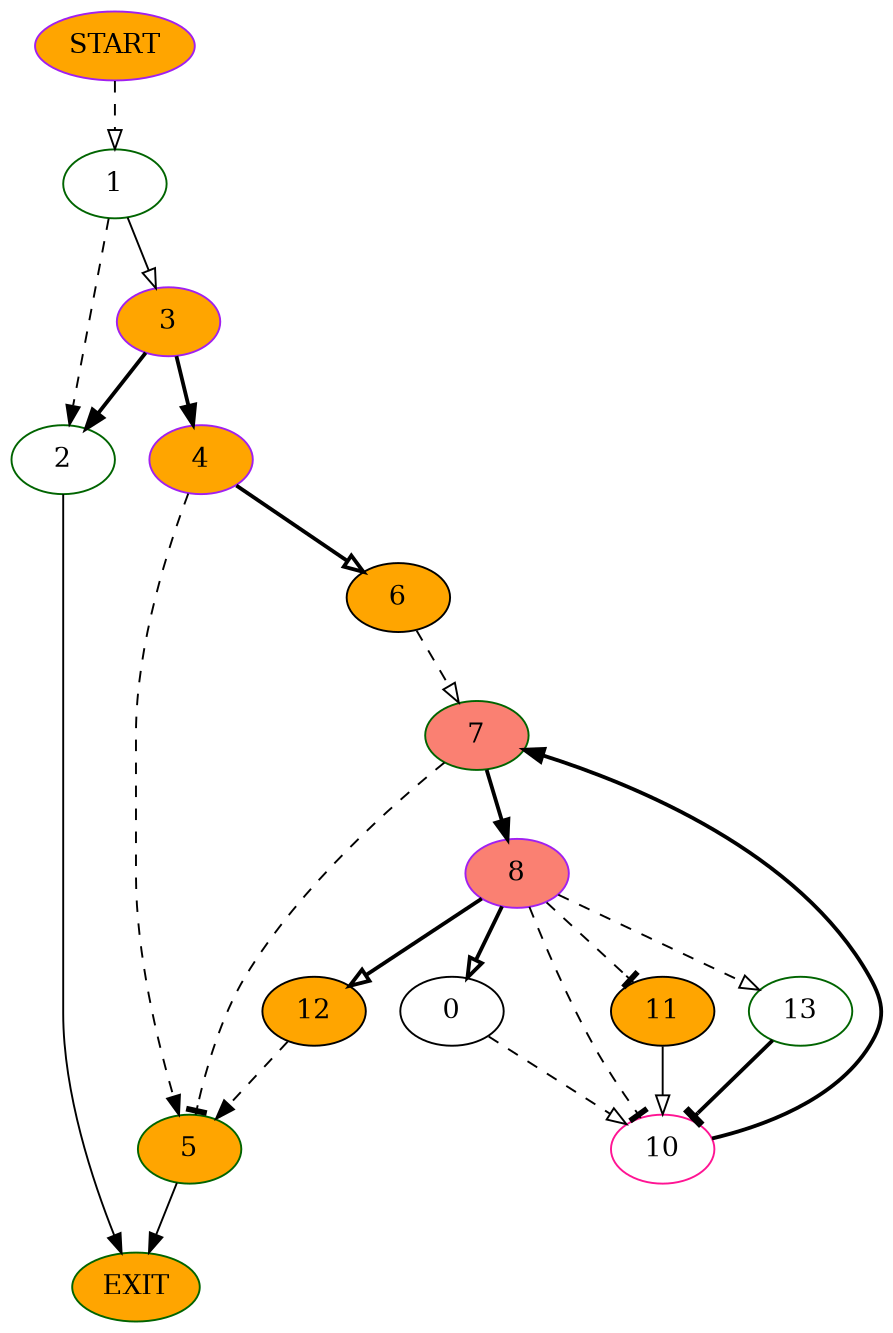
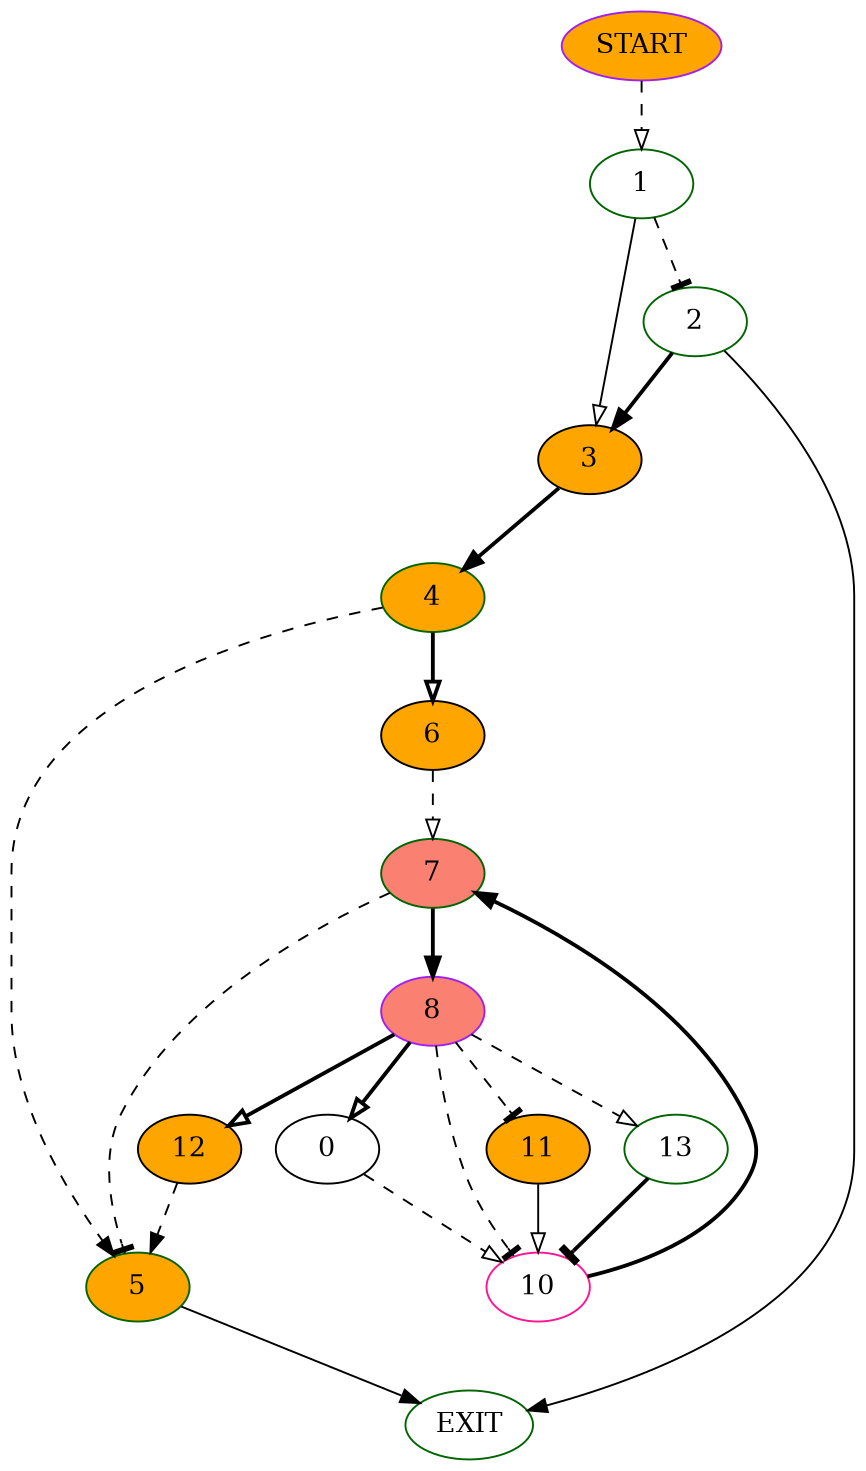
edge "1" -> "2": arrowhead normal -> tee
node "3": color purple -> black
edge "3" -> "2": reversed
node "4": color purple -> darkgreen
node "EXIT": fillcolor orange -> white
